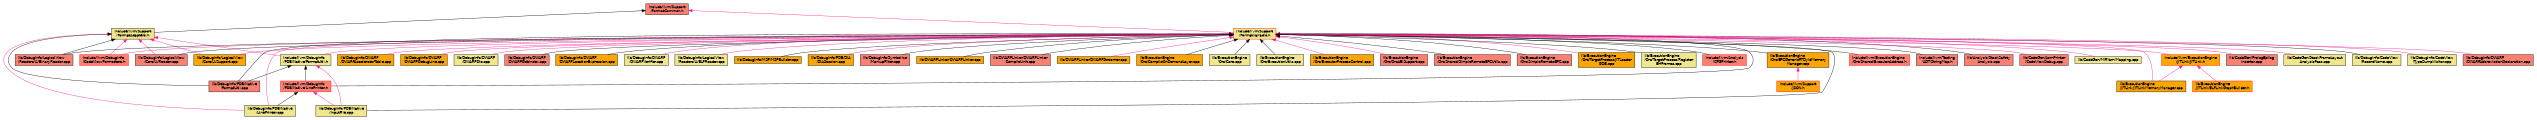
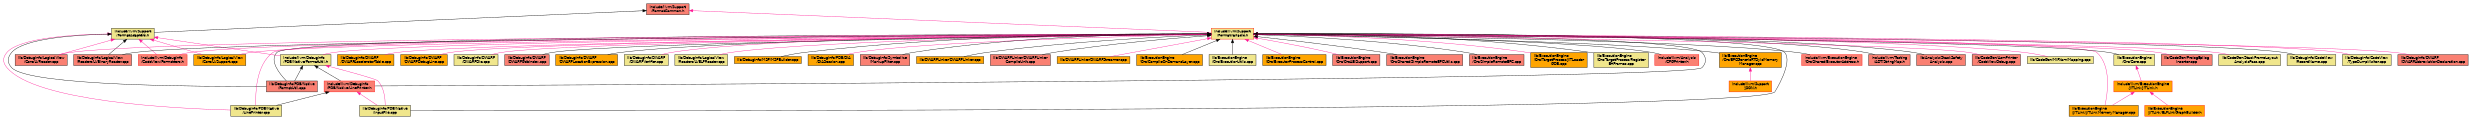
edge "lib/DebugInfo/LogicalView /Core/LVReader.cpp" -> "include/llvm/Support /FormatVariadic.h": color black -> deeppink
edge "include/llvm/ExecutionEngine /JITLink/JITLink.h" -> "include/llvm/Support /FormatVariadic.h": now "include/llvm/ExecutionEngine /JITLink/JITLink.h" -> "lib/ExecutionEngine /Orc/Core.cpp"
